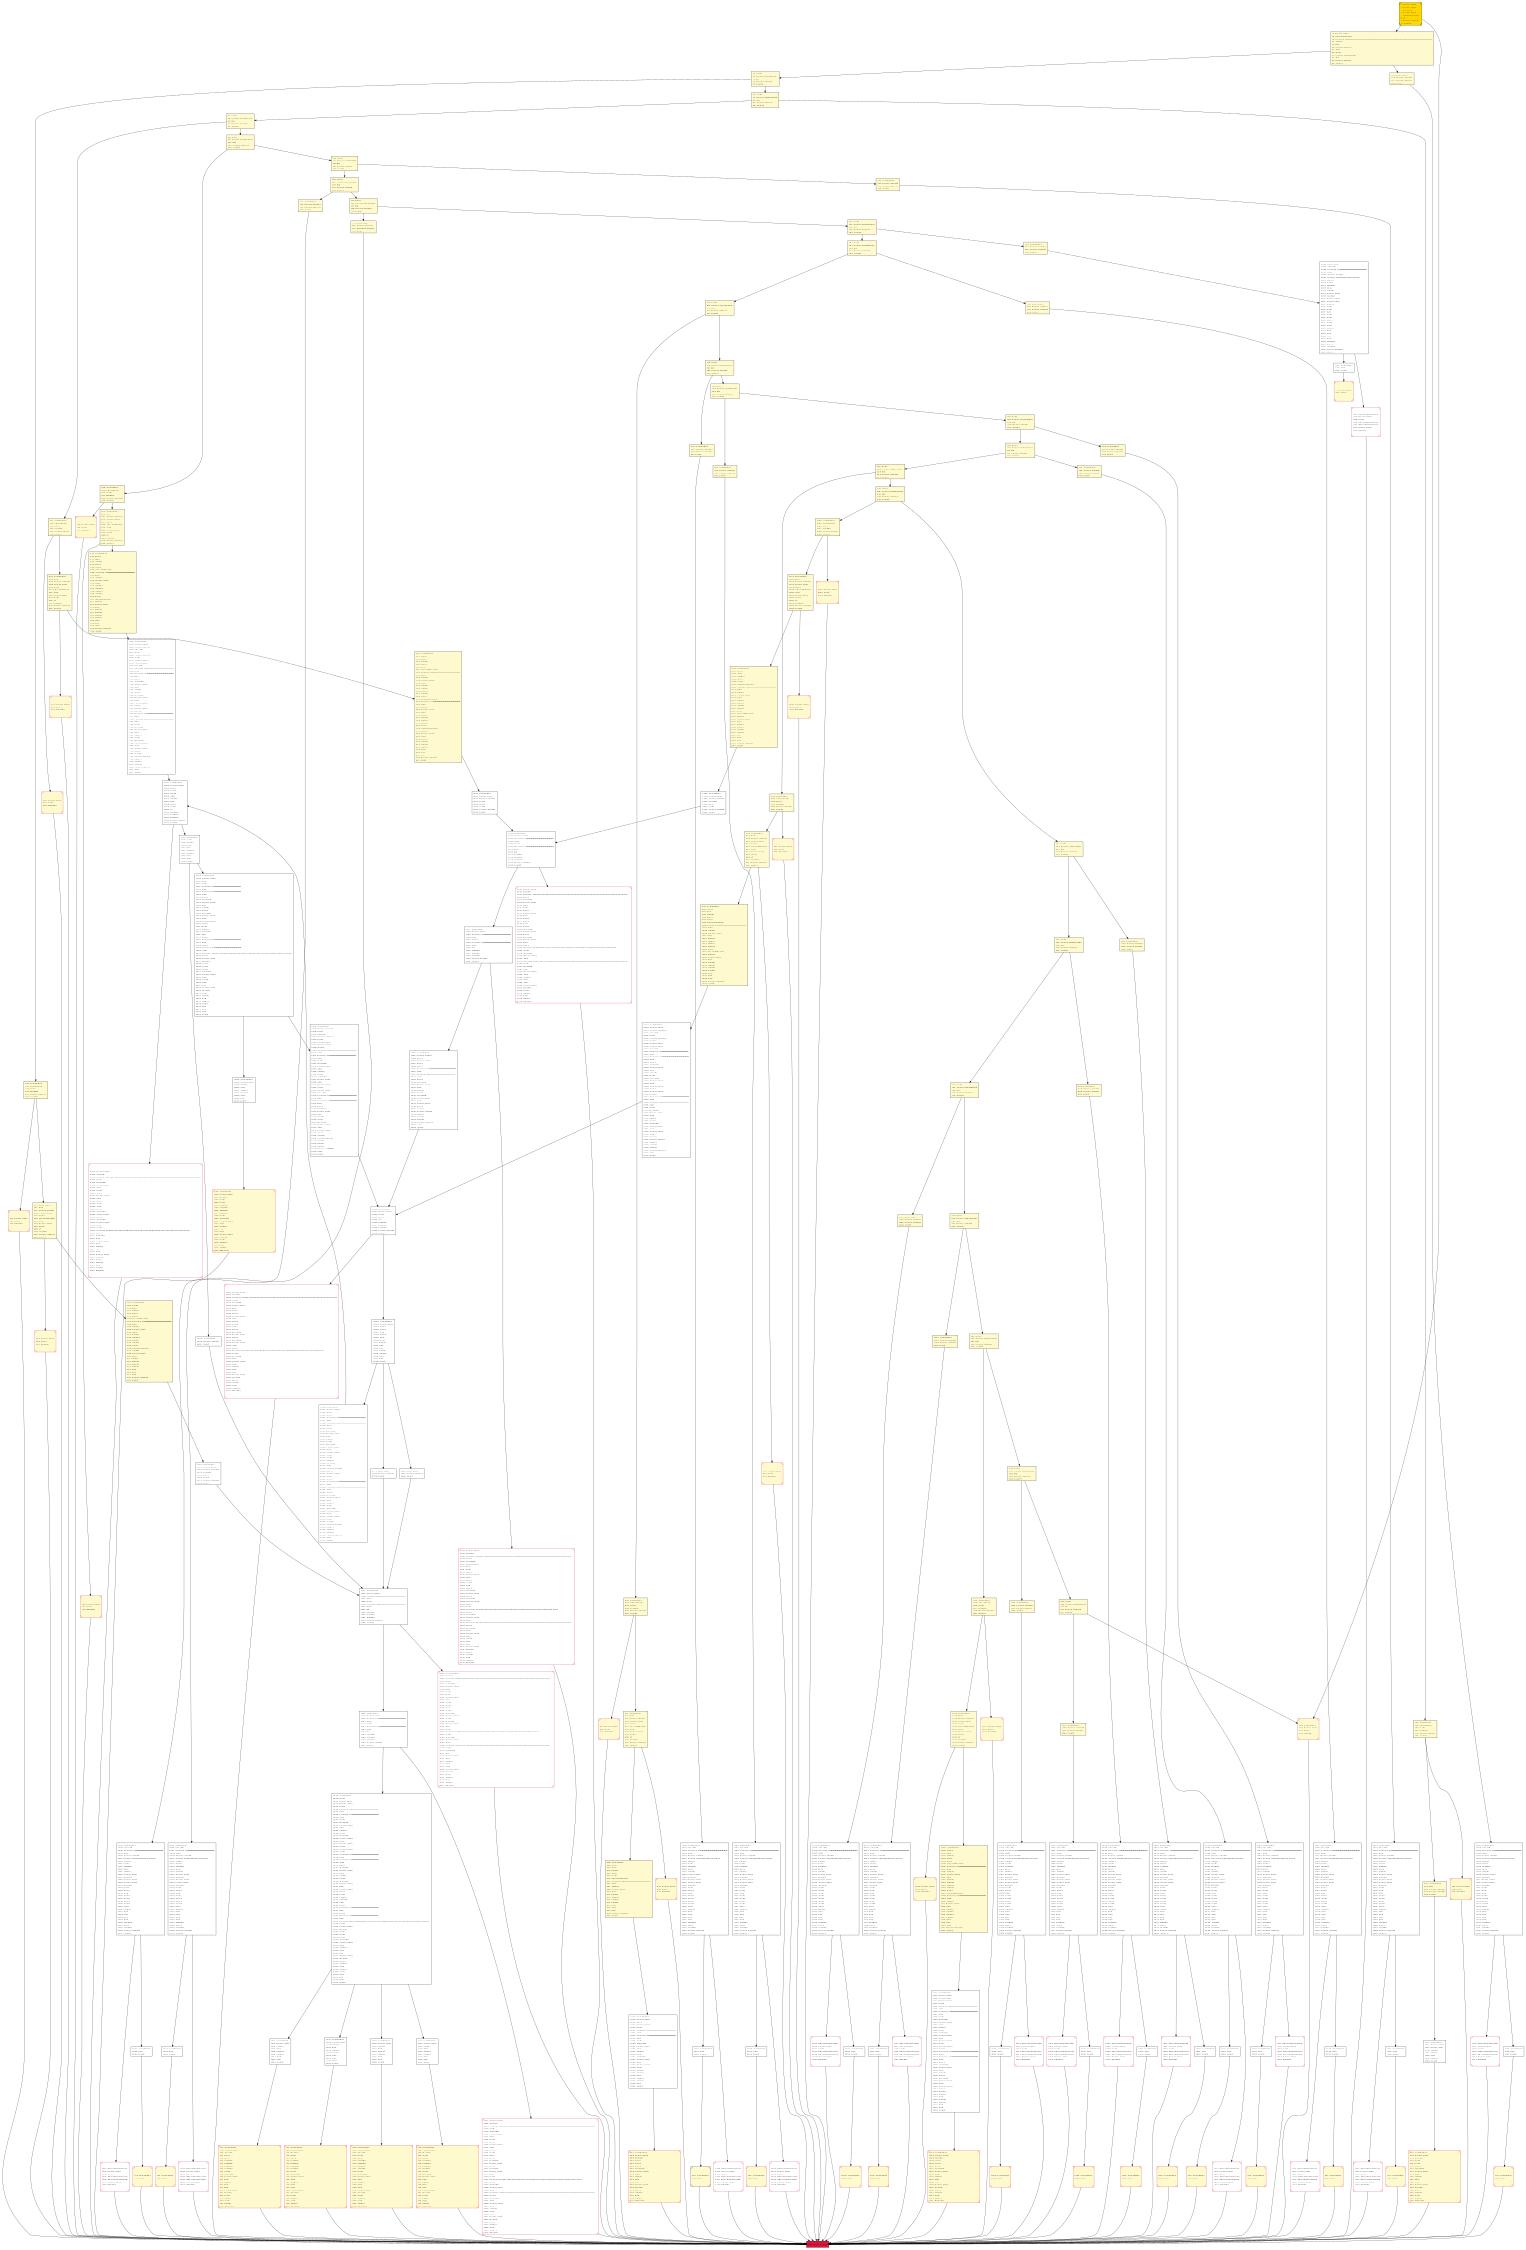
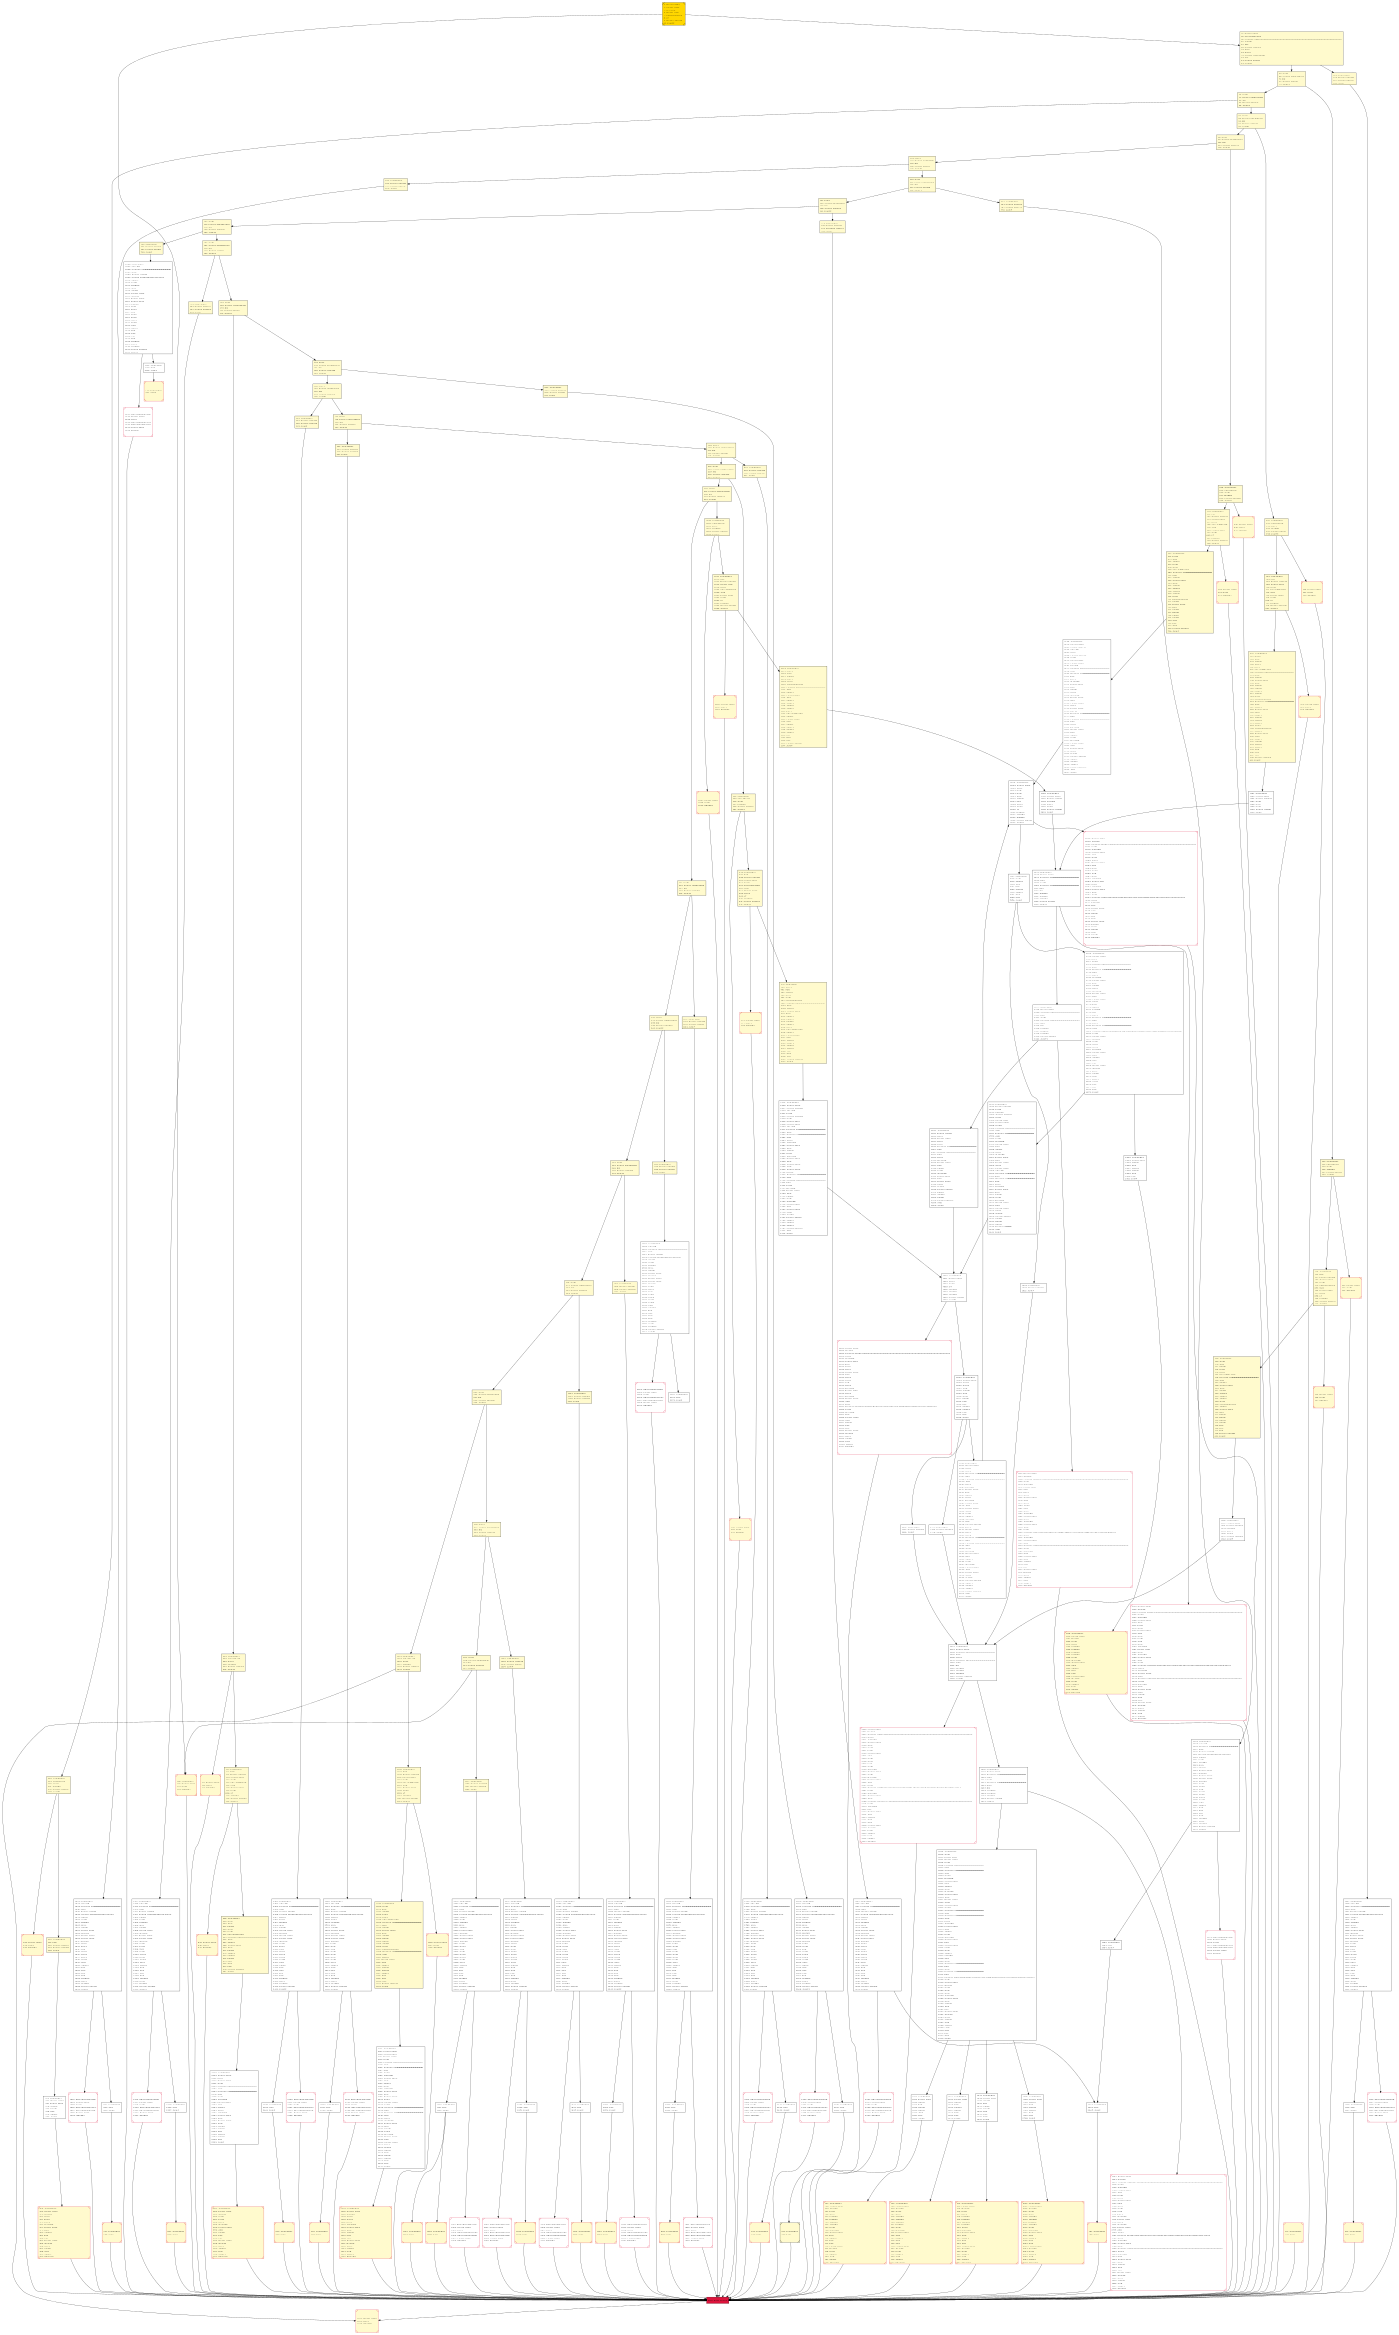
edge "1222: PUSH1 0x00 1224: DUP1 1225: REVERT" -> "5157: EXIT BLOCK": reversed
edge "2971: JUMPDEST 2972: POP 2973: JUMP" -> "1192: JUMPDEST 1193: STOP": now "3430: JUMPDEST 3431: POP 3432: JUMP" -> "1192: JUMPDEST 1193: STOP"
edge "1982: JUMPDEST 1983: POP 1984: JUMP" -> "771: JUMPDEST 772: STOP": now "1982: JUMPDEST 1983: POP 1984: JUMP" -> "2063: JUMPDEST 2064: POP 2065: JUMP"
